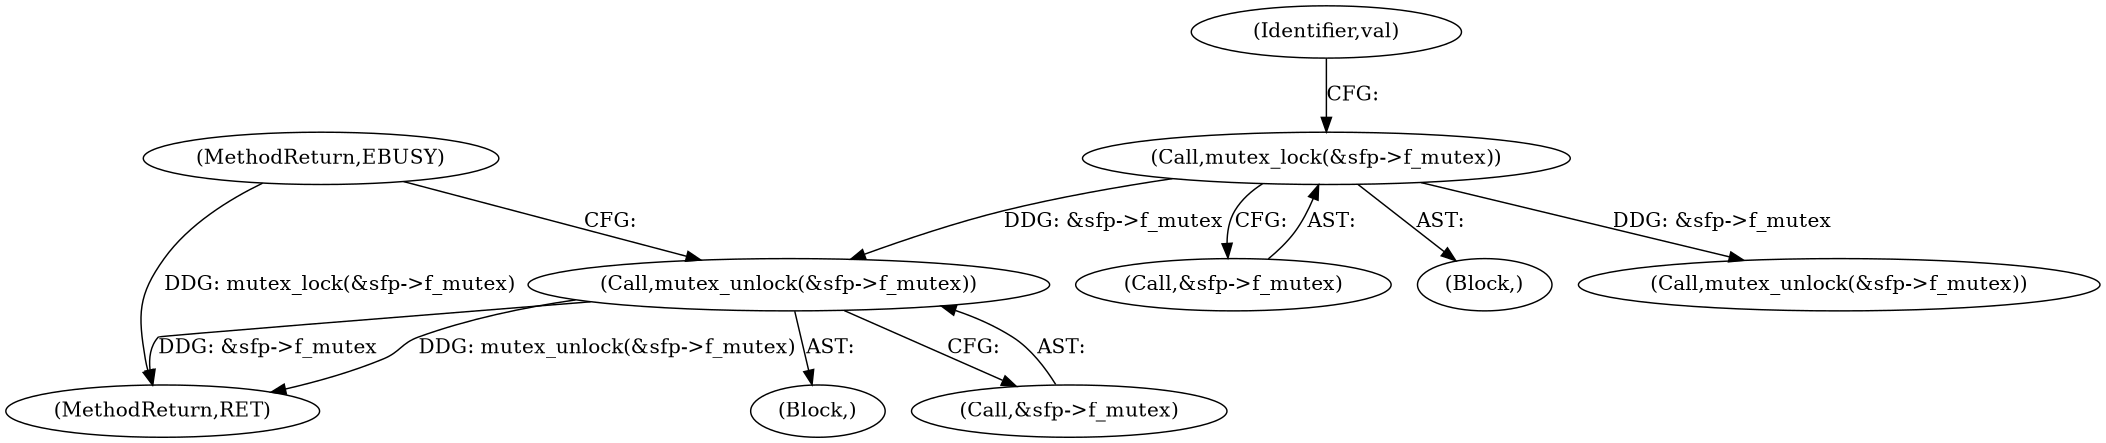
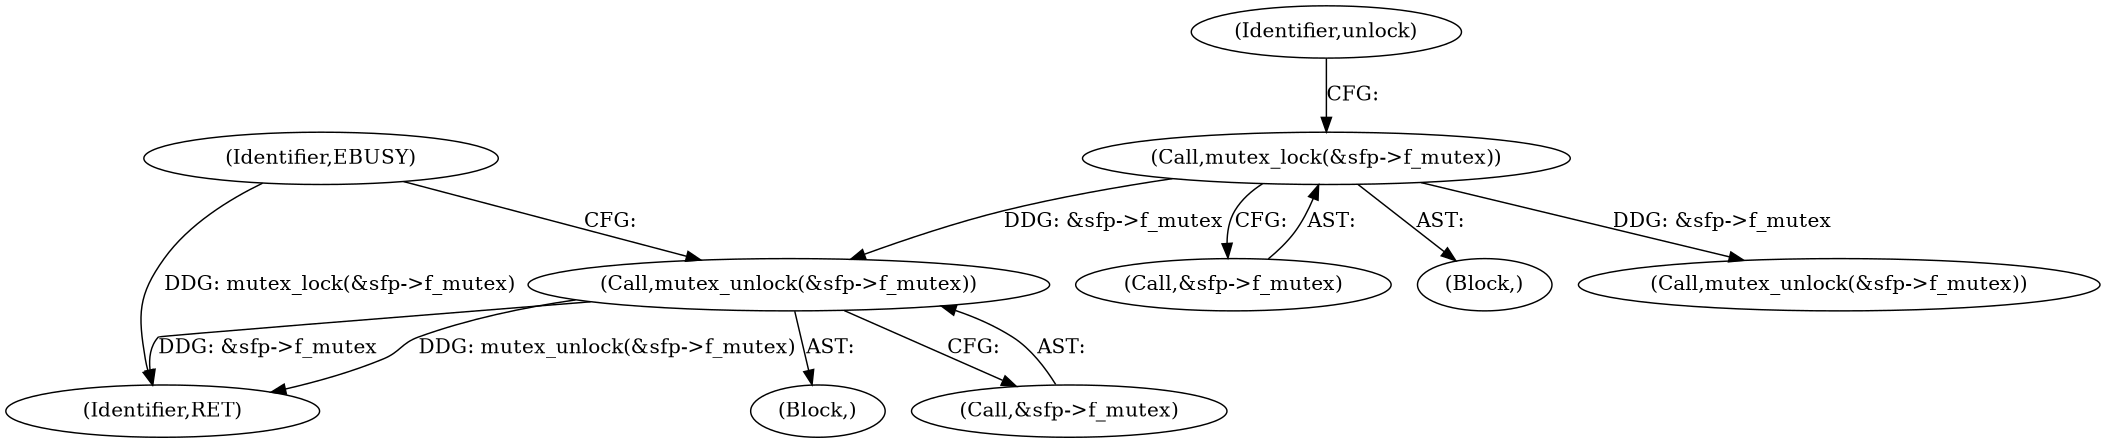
node "(Identifier,val)": label "(Identifier,val)" -> "(Identifier,unlock)"
node "(MethodReturn,EBUSY)": label "(MethodReturn,EBUSY)" -> "(Identifier,EBUSY)"
node "(MethodReturn,RET)": label "(MethodReturn,RET)" -> "(Identifier,RET)"
